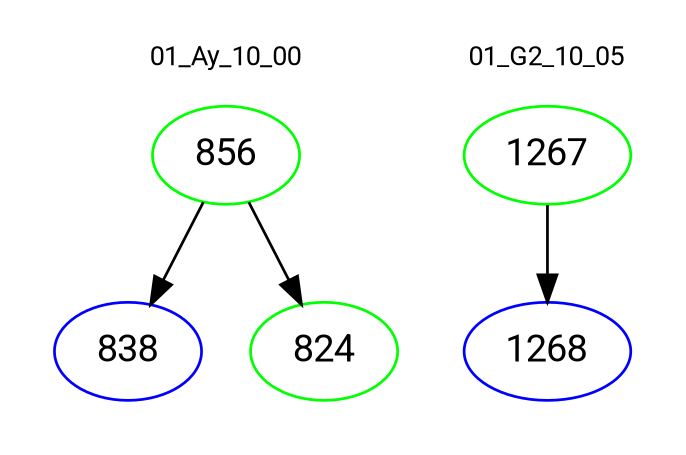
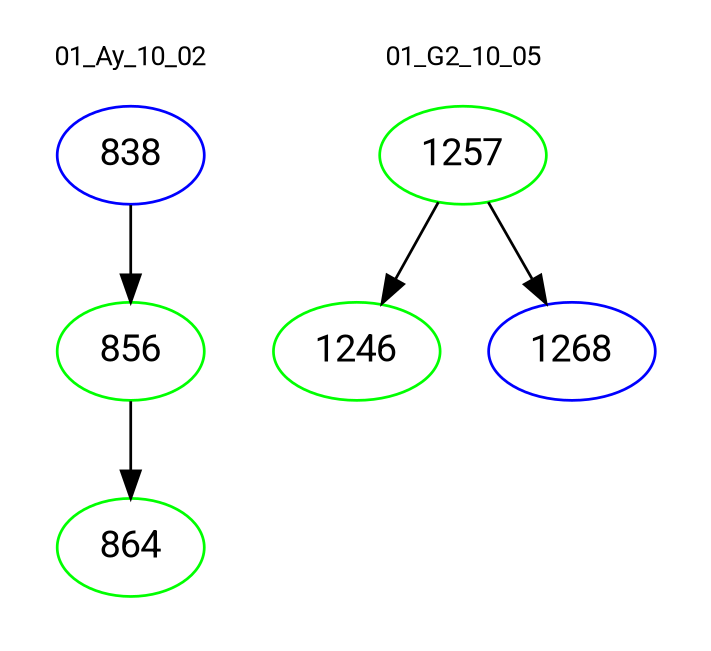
cluster "01_Ay_10_00": label "01_Ay_10_00" -> "01_Ay_10_02"
node "1267": label "1267" -> "1257"
edge "856" -> "838": reversed
node "824": label "824" -> "864"
node "1246": added
